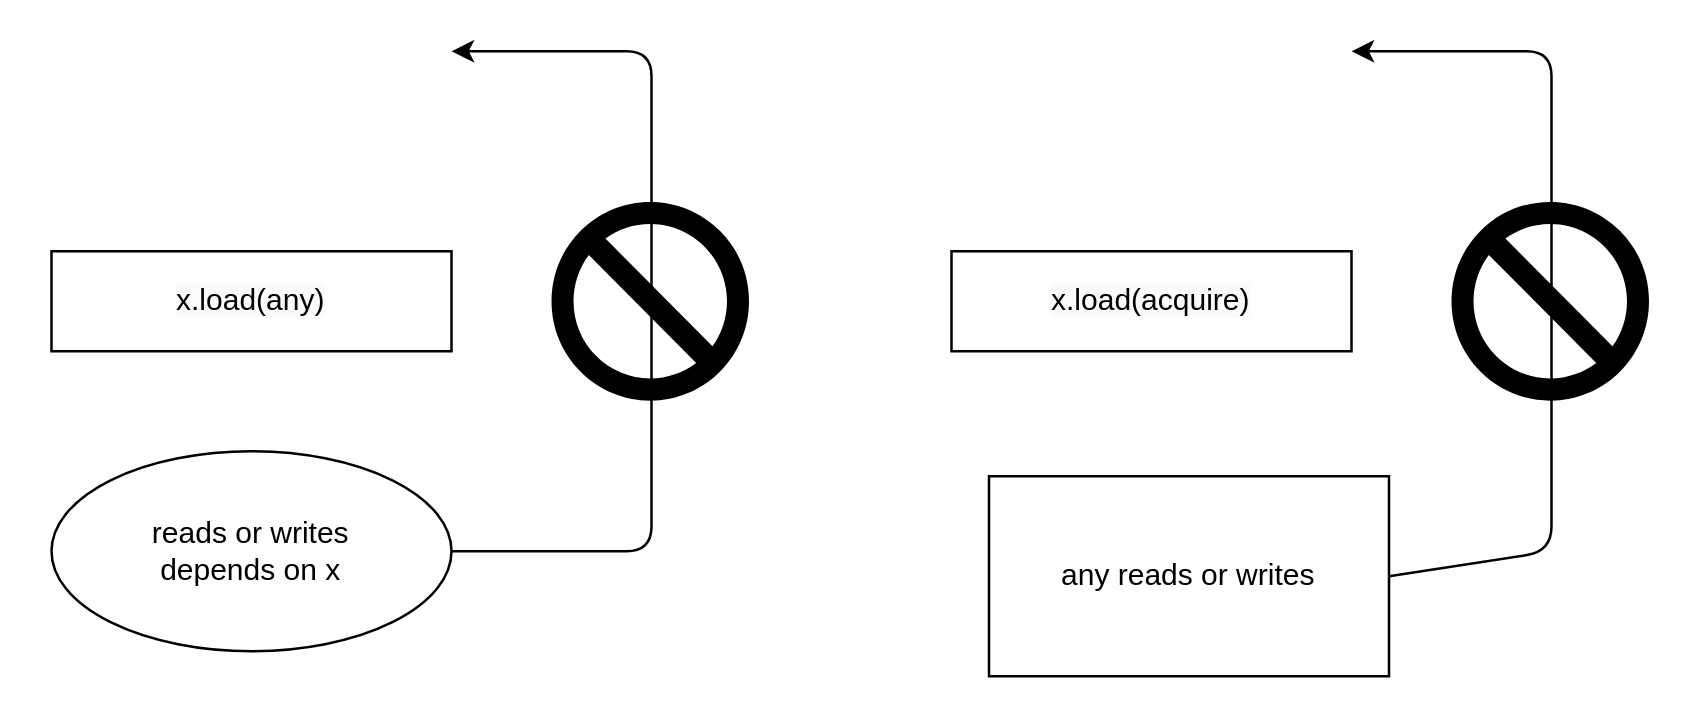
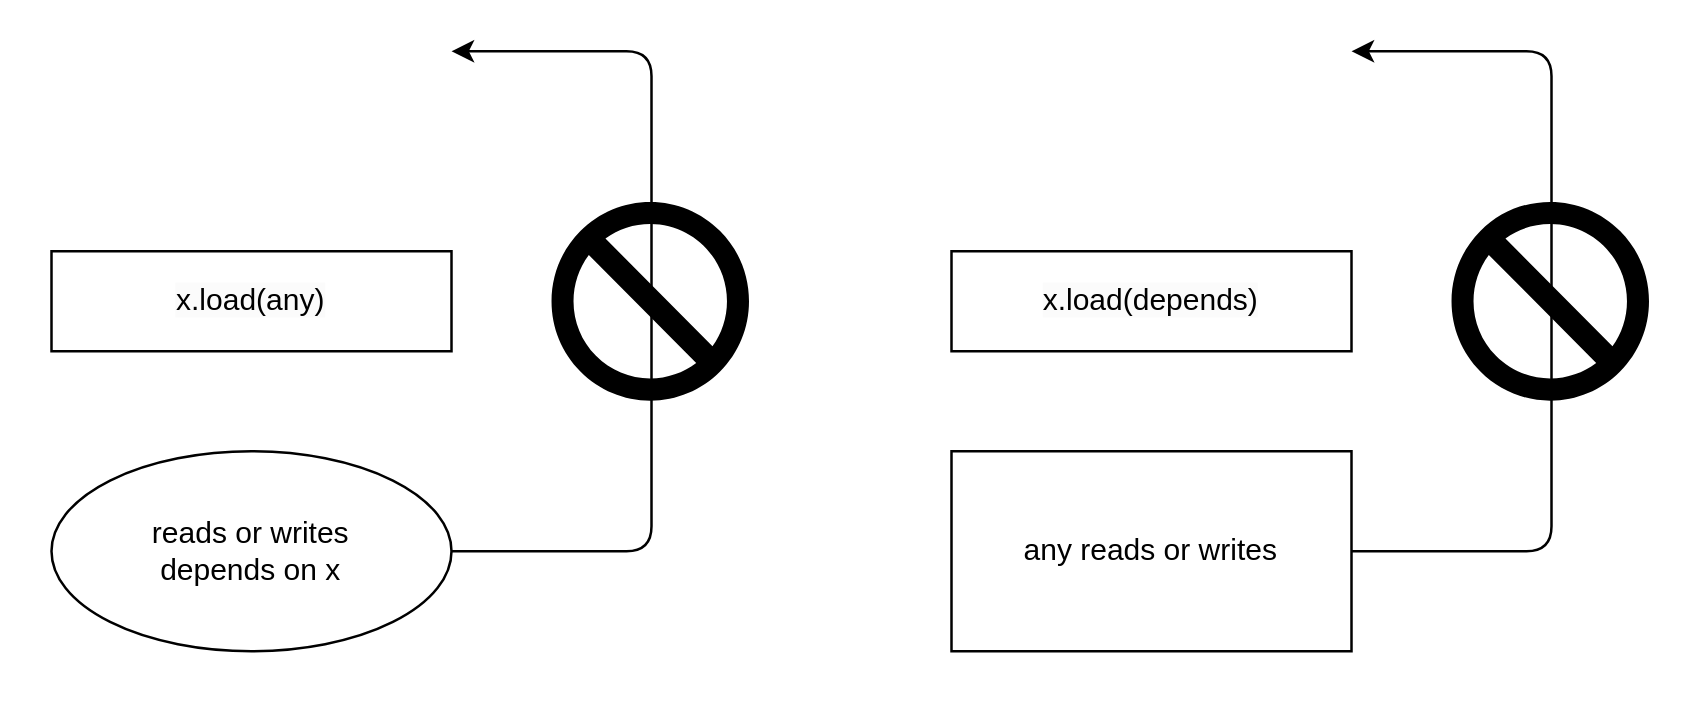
node "x.load(acquire)": label "x.load(acquire)" -> "x.load(depends)"
node "any reads or writes": moved (1189, 576) -> (1151, 551)
